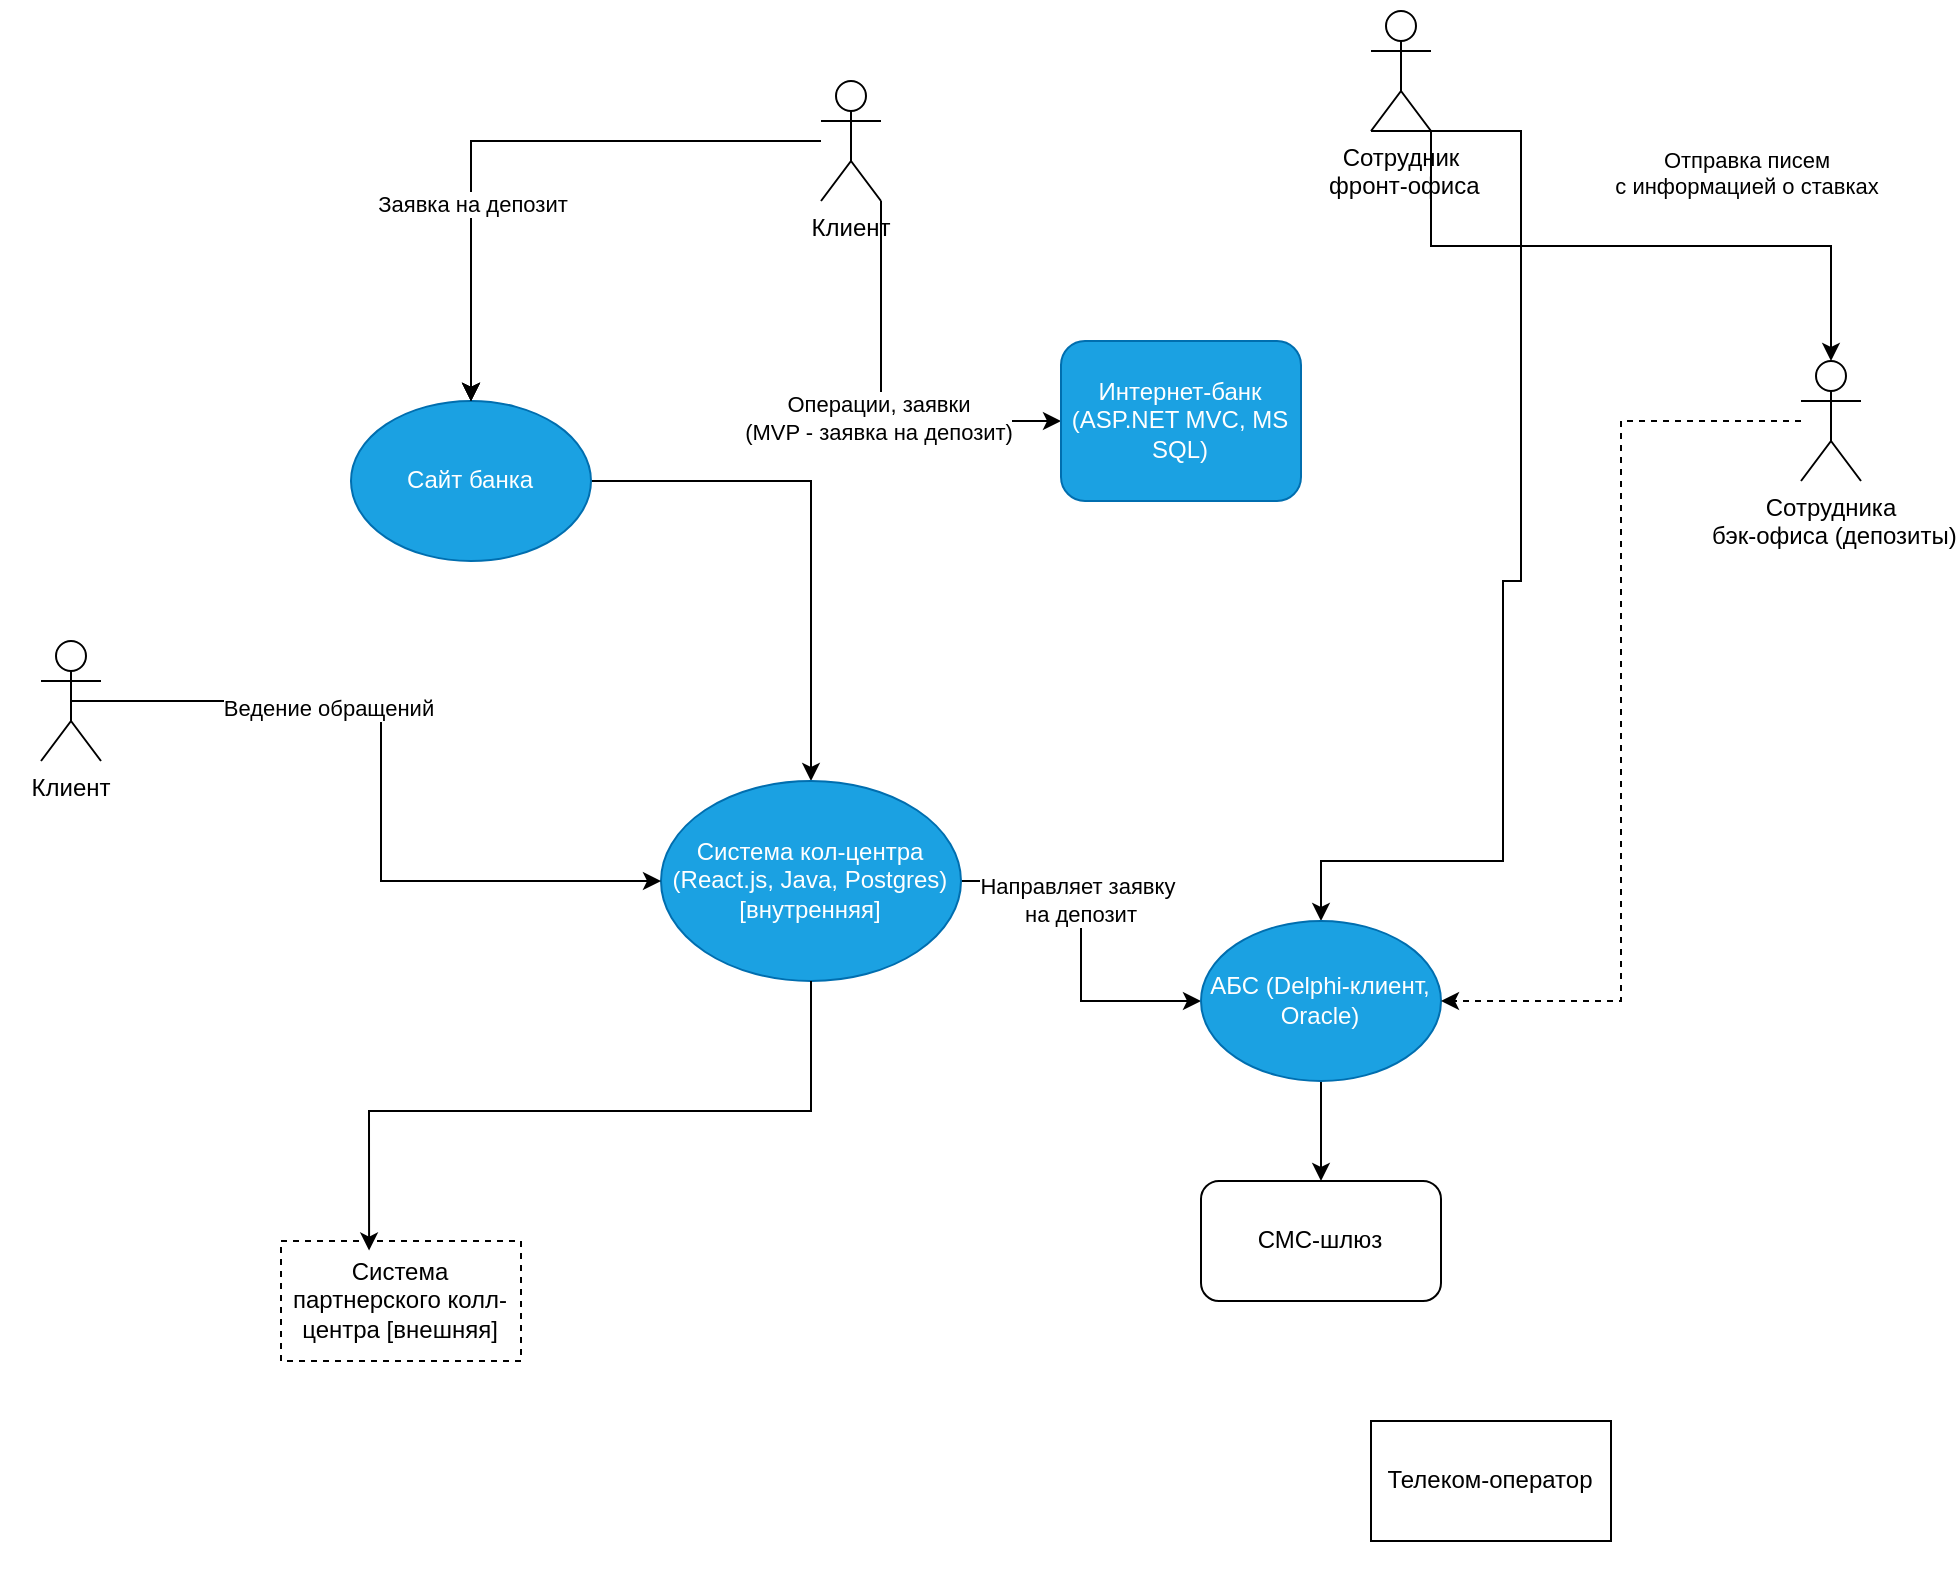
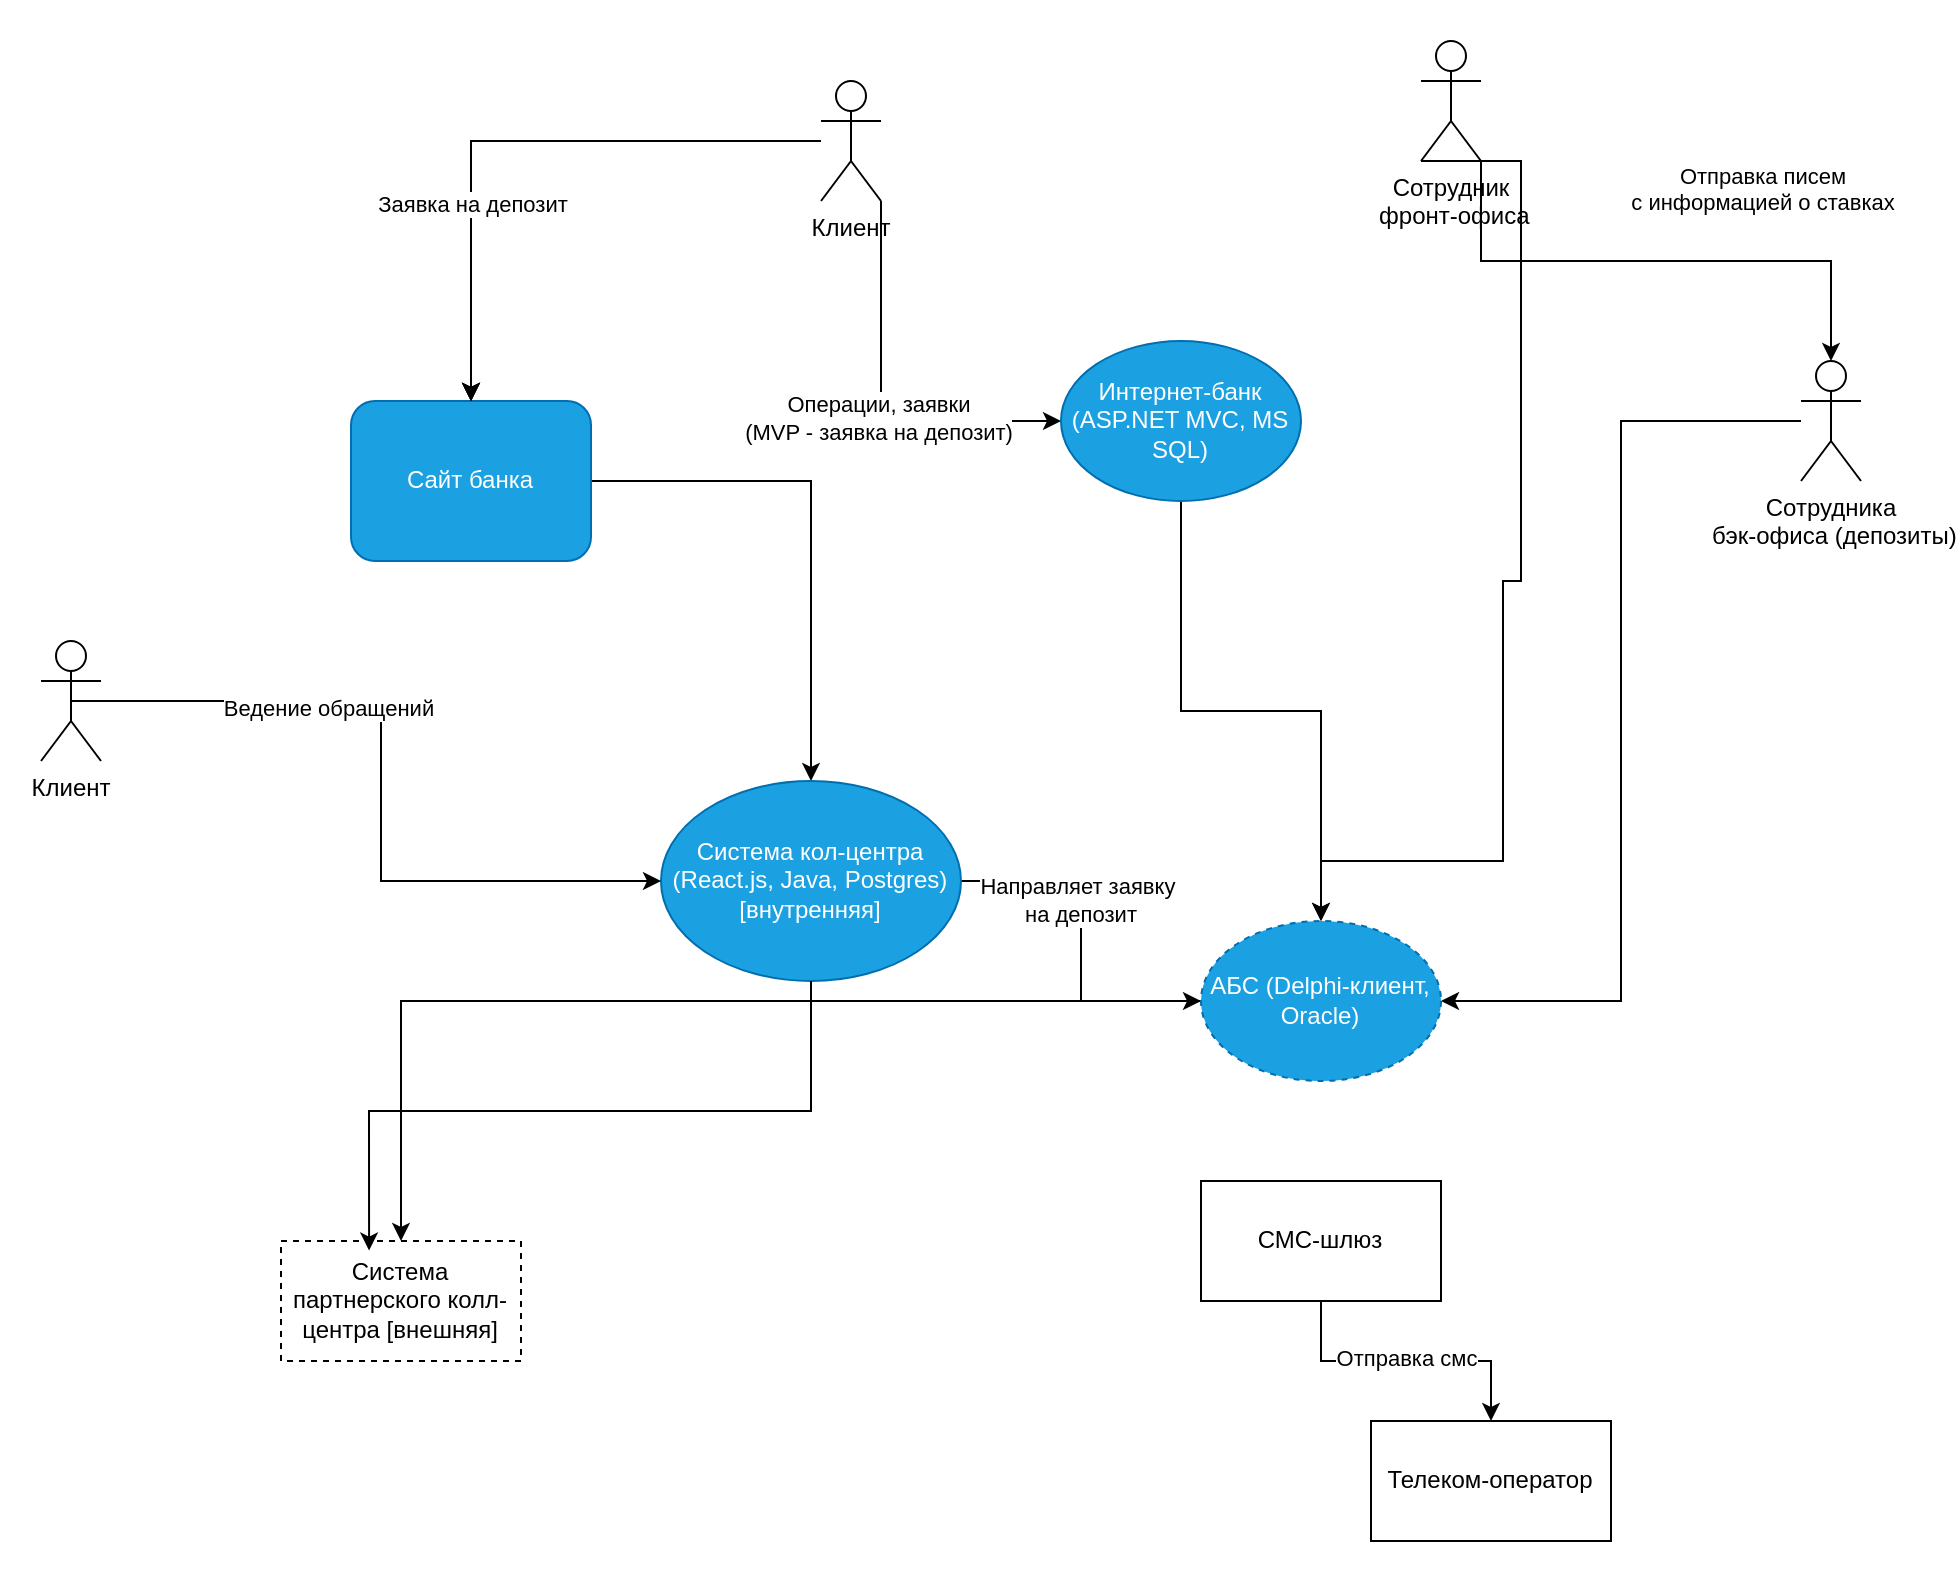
node "Сотрудник фронт-офиса": moved (1401, 71) -> (1451, 101)
node "Интернет-банк (ASP.NET MVC, MS SQL)": shape rounded rectangle -> ellipse
node "Сайт банка": shape ellipse -> rounded rectangle
edge "Сотрудника бэк-офиса (депозиты)" -> "АБС (Delphi-клиент, Oracle)": style dashed -> solid
edge "Интернет-банк (ASP.NET MVC, MS SQL)" -> "АБС (Delphi-клиент, Oracle)": added
node "АБС (Delphi-клиент, Oracle)": style solid -> dashed
edge "АБС (Delphi-клиент, Oracle)" -> "СМС-шлюз": now "АБС (Delphi-клиент, Oracle)" -> "Система партнерского колл-центра [внешняя]"
node "СМС-шлюз": shape rounded rectangle -> rectangle
edge "СМС-шлюз" -> "Телеком-оператор": added, label "Отправка смс"
